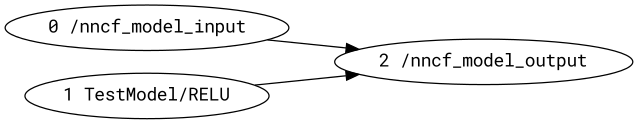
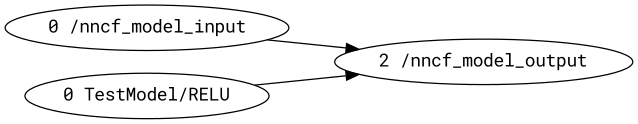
node "1 TestModel/RELU": label "1 TestModel/RELU" -> "0 TestModel/RELU"
